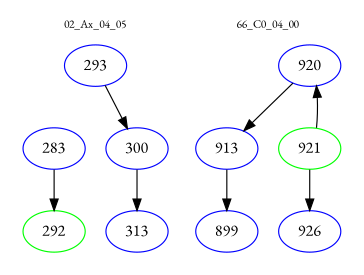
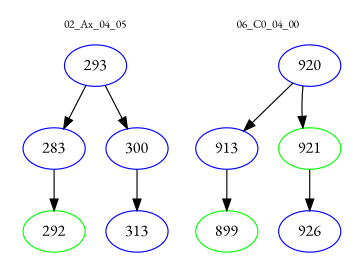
cluster "66_C0_04_00": label "66_C0_04_00" -> "06_C0_04_00"
edge "293" -> "283": added
edge "921" -> "920": reversed
node "899": color blue -> green
